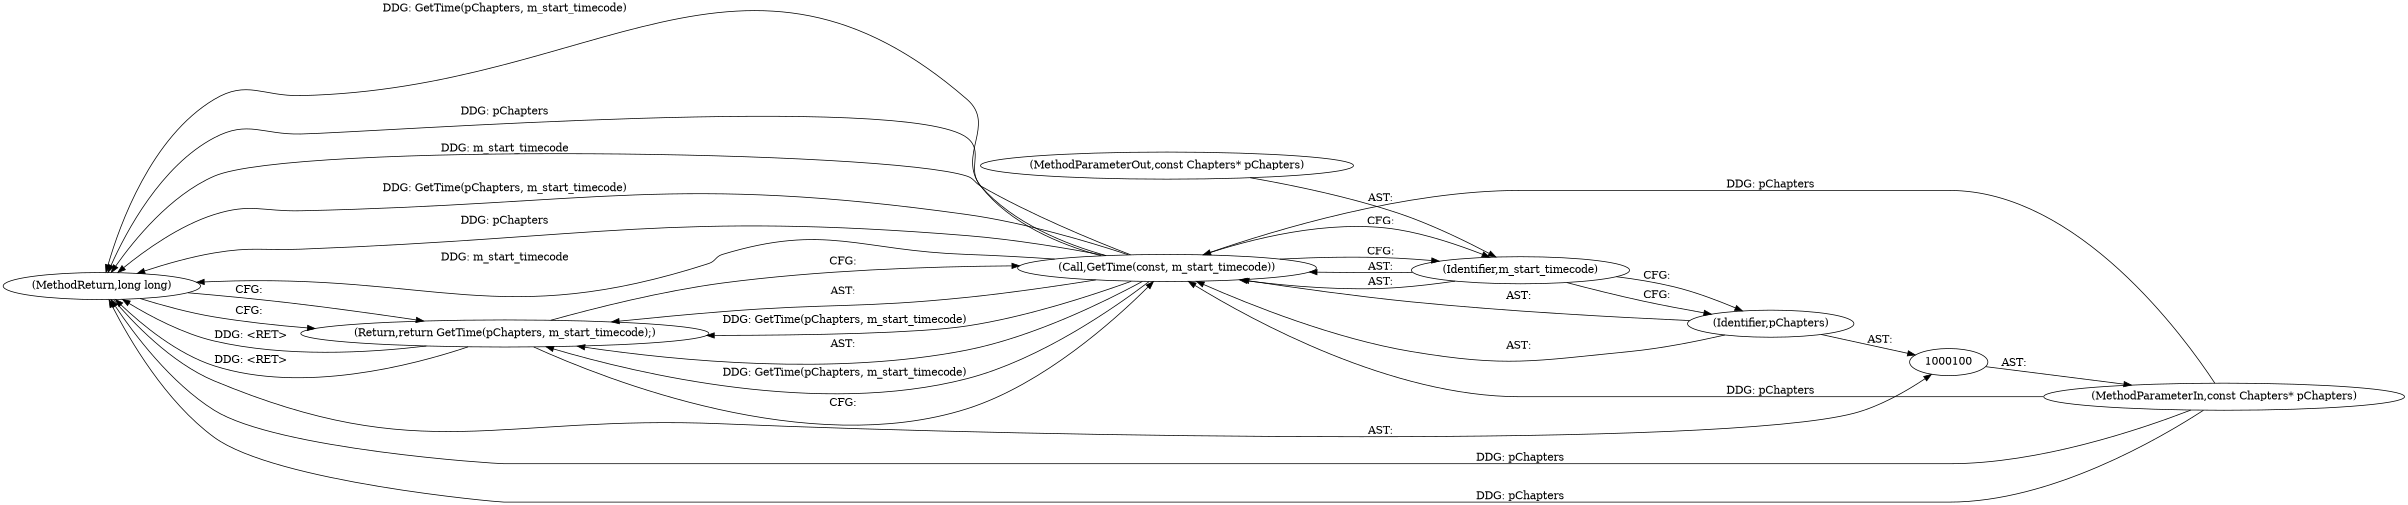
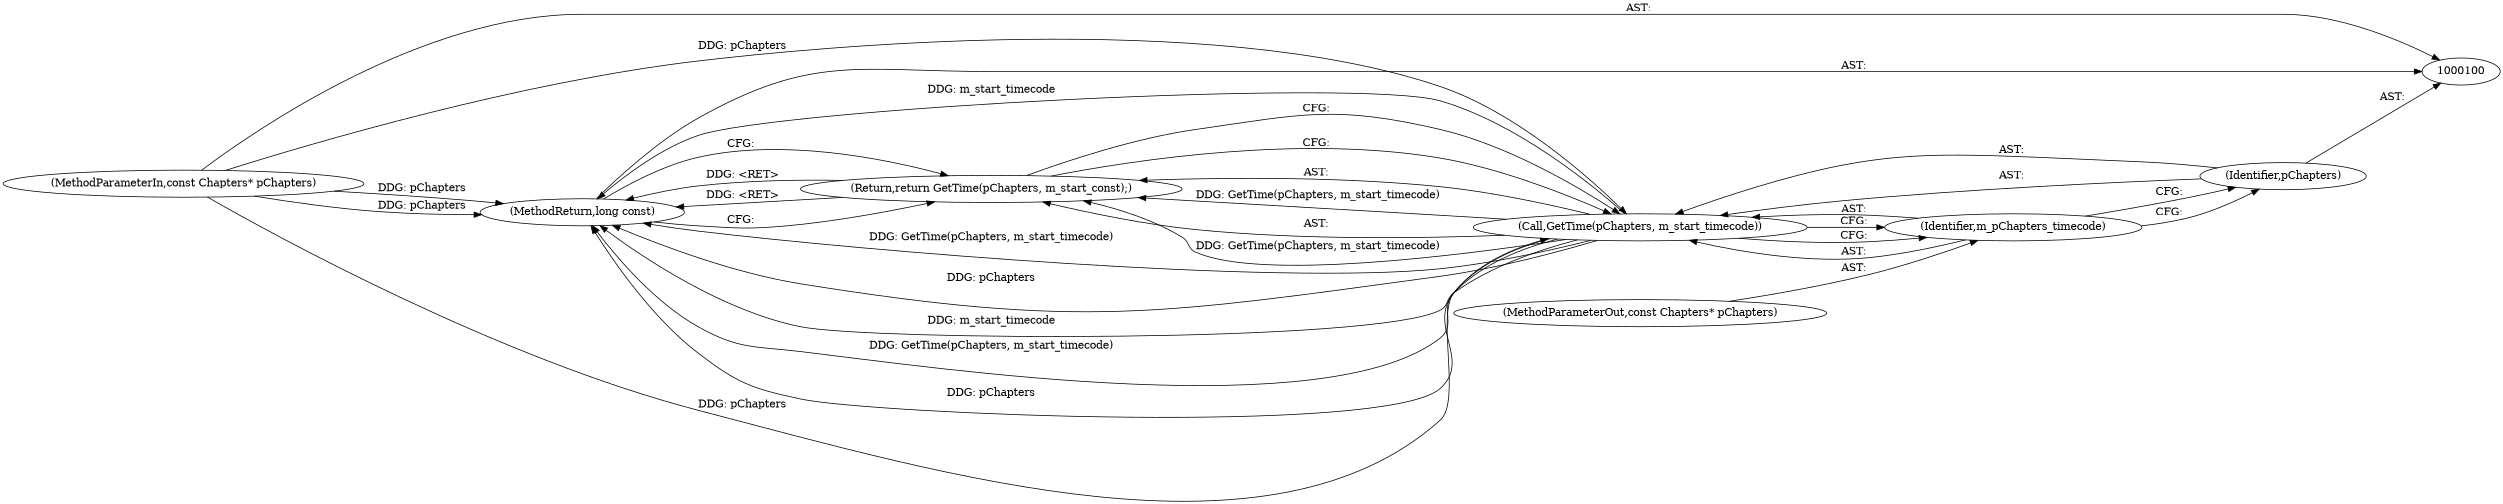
node "(Call,GetTime(const, m_start_timecode))": label "(Call,GetTime(const, m_start_timecode))" -> "(Call,GetTime(pChapters, m_start_timecode))"
node "(Identifier,m_start_timecode)": label "(Identifier,m_start_timecode)" -> "(Identifier,m_pChapters_timecode)"
node "(MethodReturn,long long)": label "(MethodReturn,long long)" -> "(MethodReturn,long const)"
node "(Return,return GetTime(pChapters, m_start_timecode);)": label "(Return,return GetTime(pChapters, m_start_timecode);)" -> "(Return,return GetTime(pChapters, m_start_const);)"
edge "1000100" -> "(MethodParameterIn,const Chapters* pChapters)": reversed
